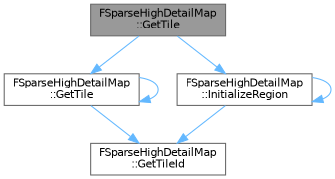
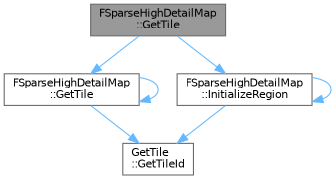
node "FSparseHighDetailMap ::GetTileId": label "FSparseHighDetailMap ::GetTileId" -> "GetTile ::GetTileId"
